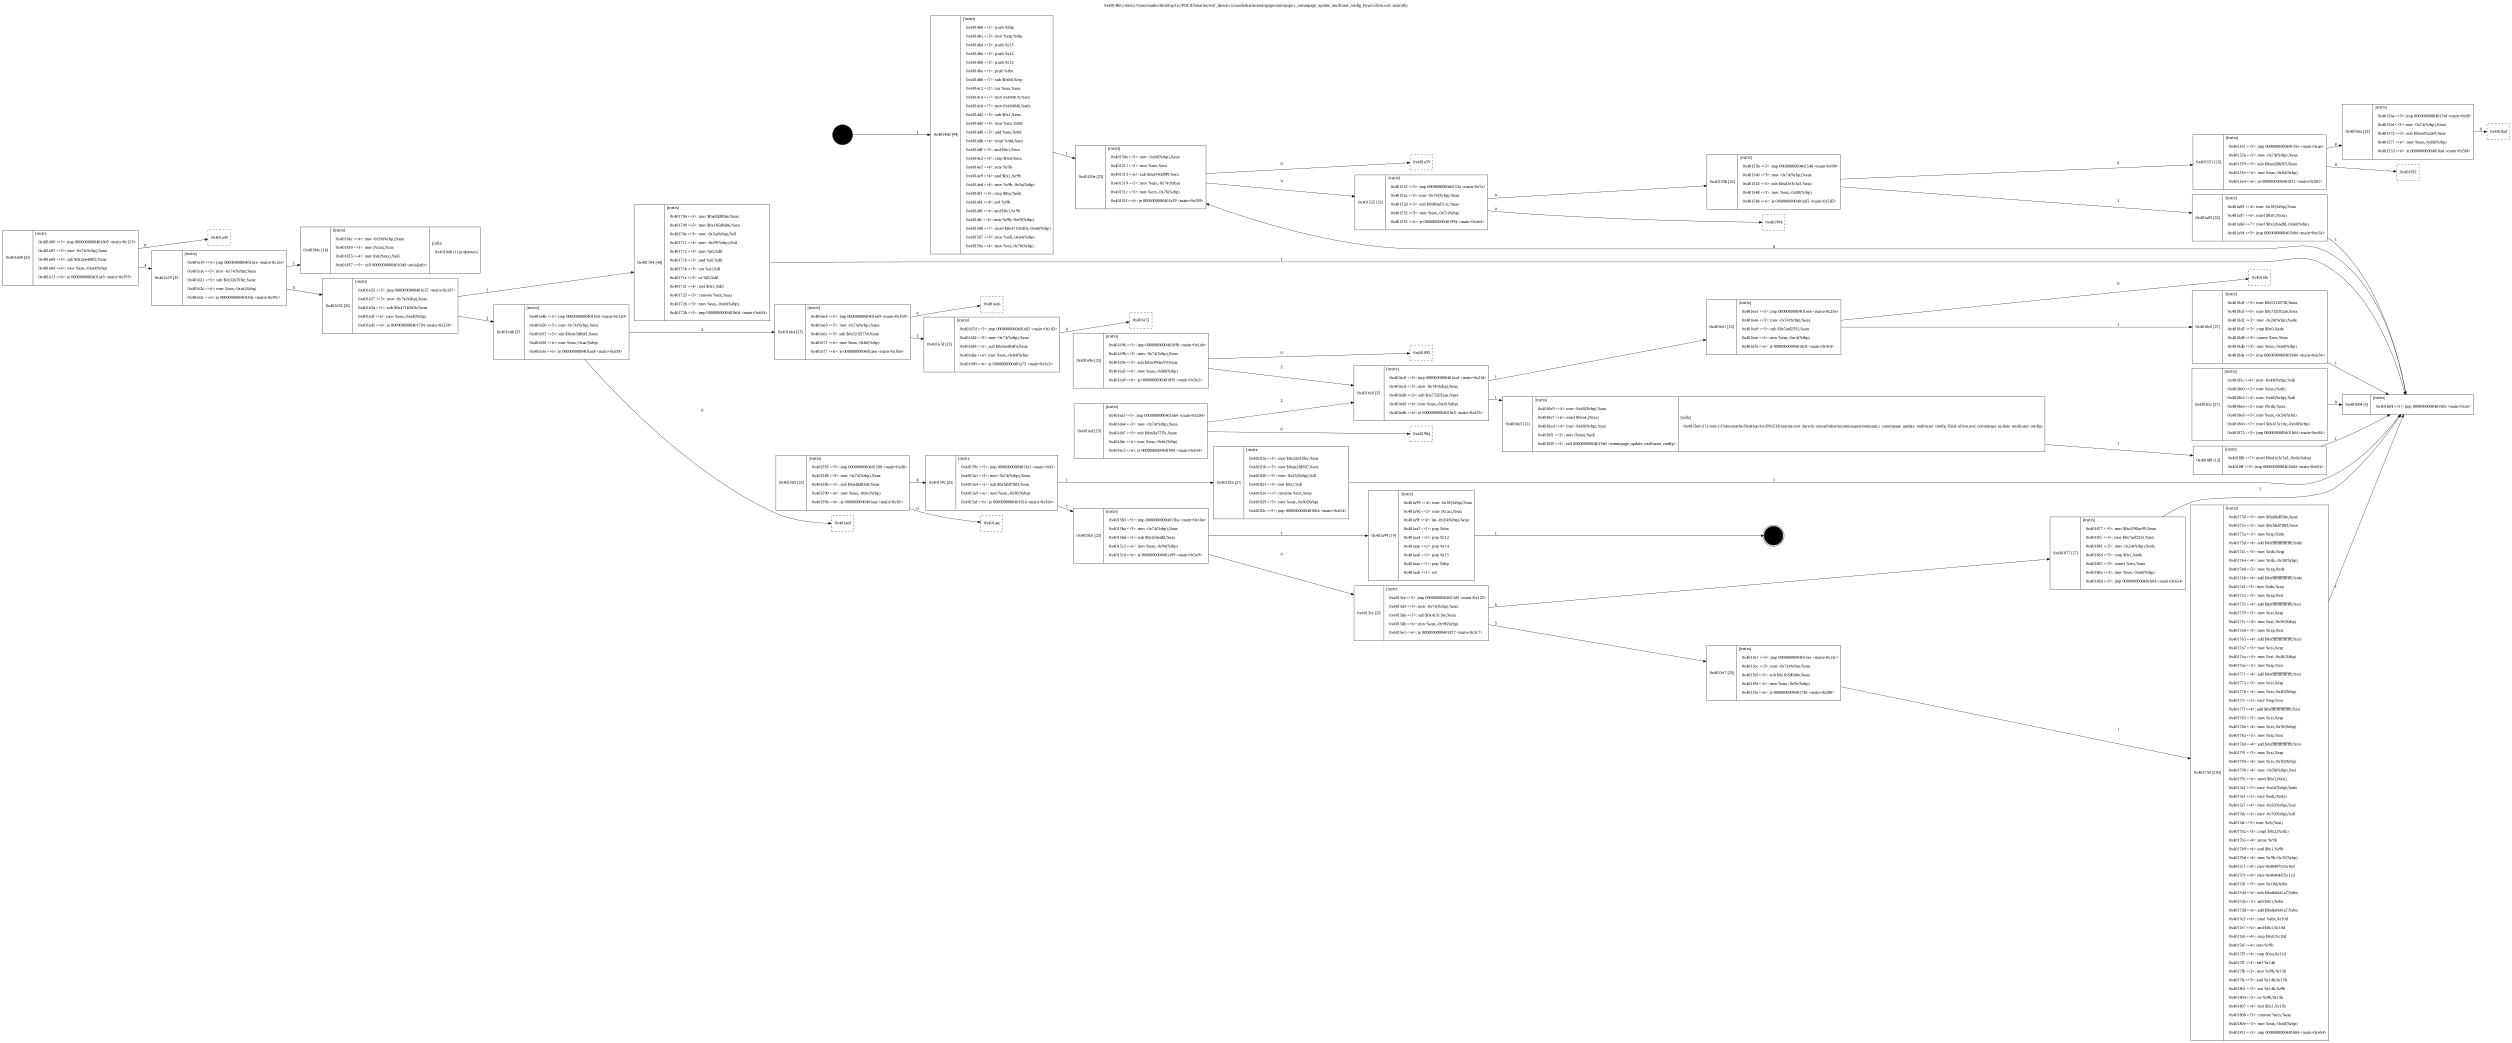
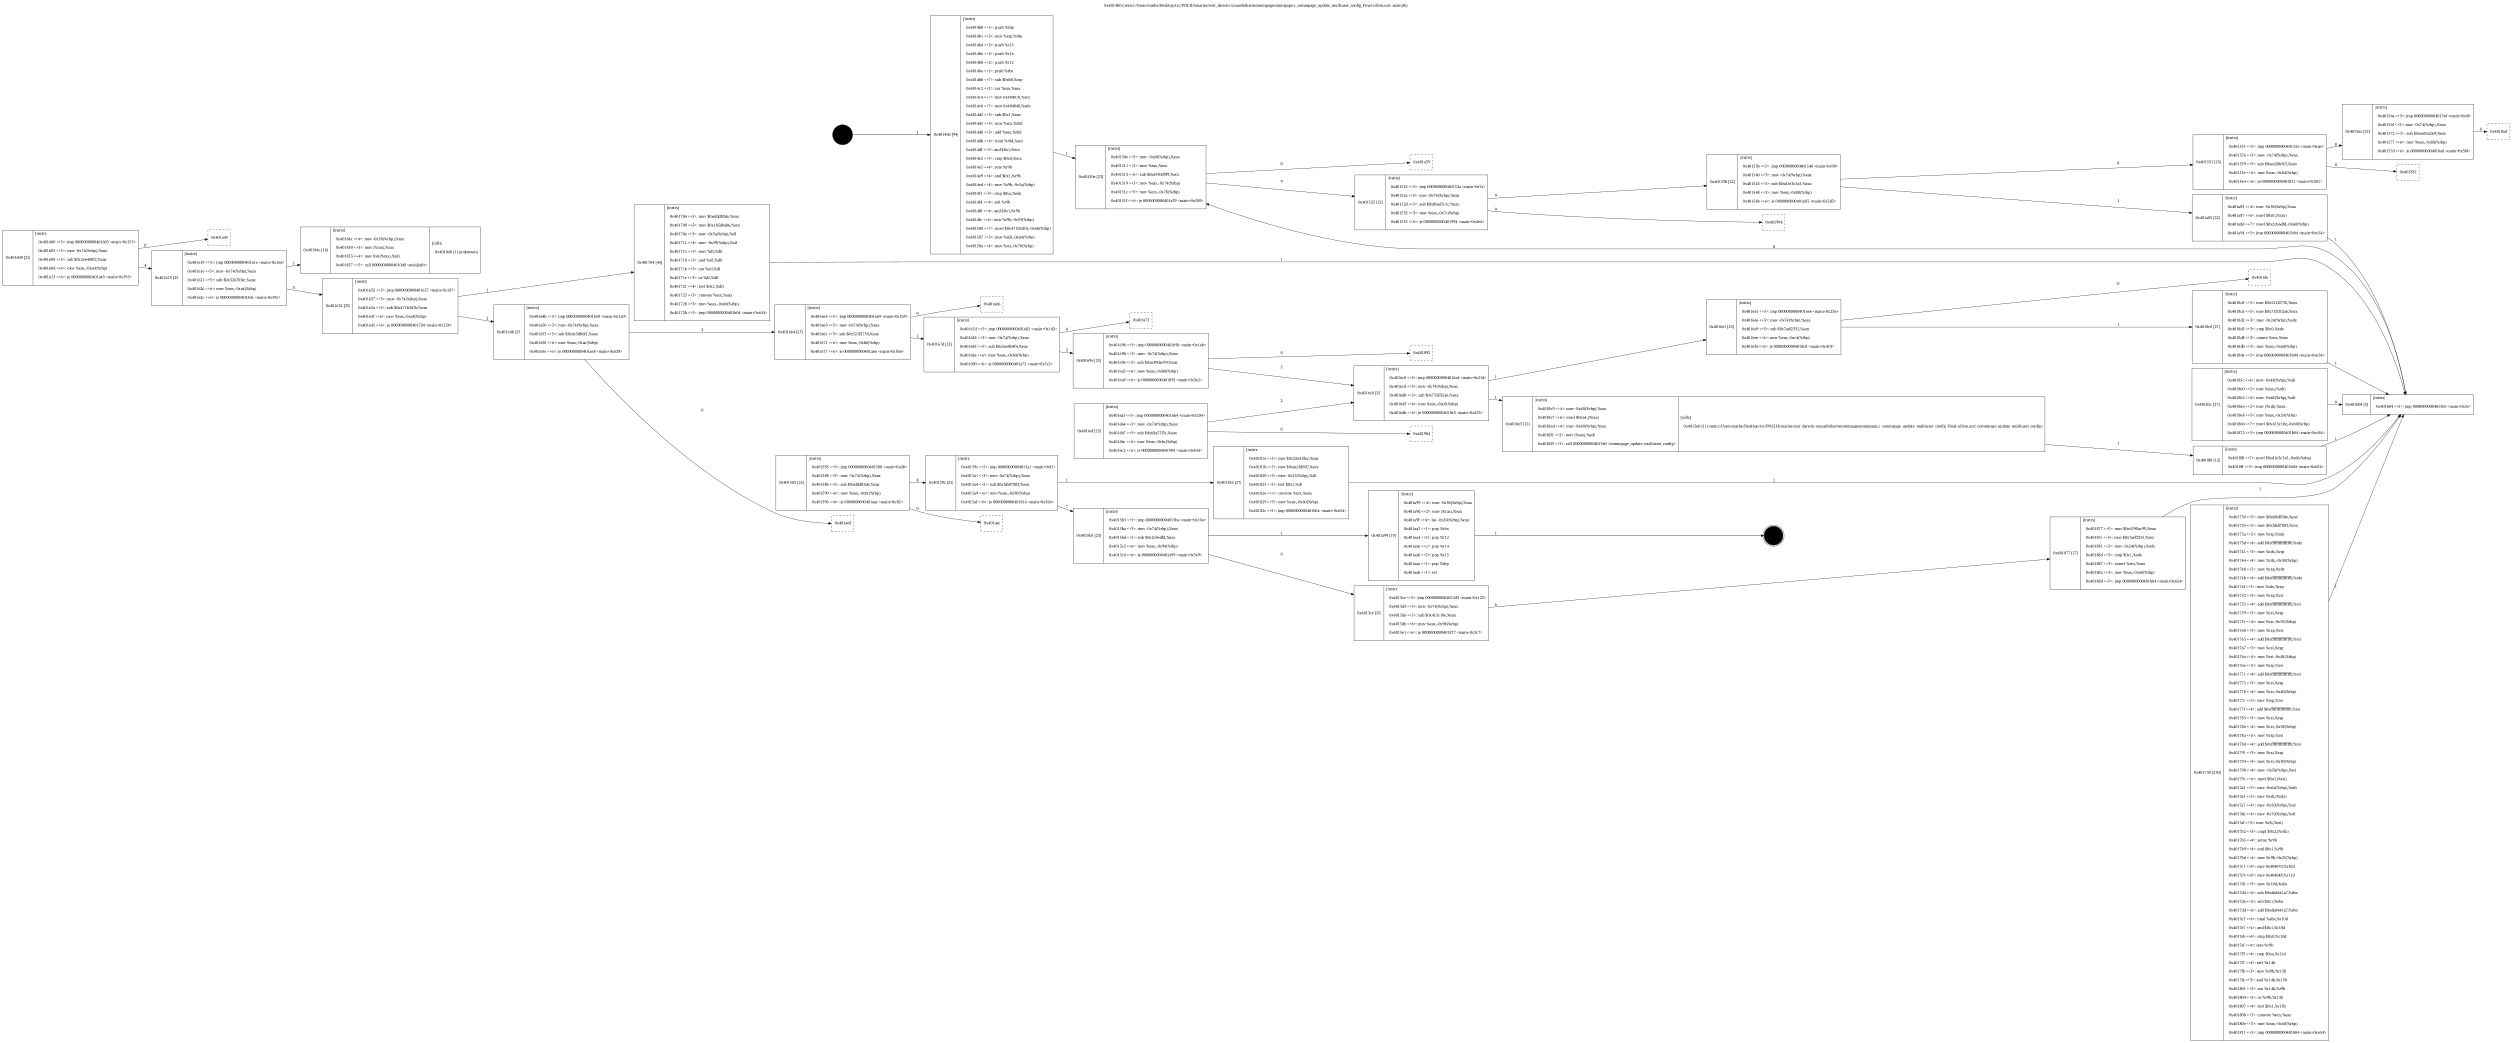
edge "0x40167d [25]" -> "0x401696 [25]": added, label "2"
node "0x4015e7 [25]": removed
